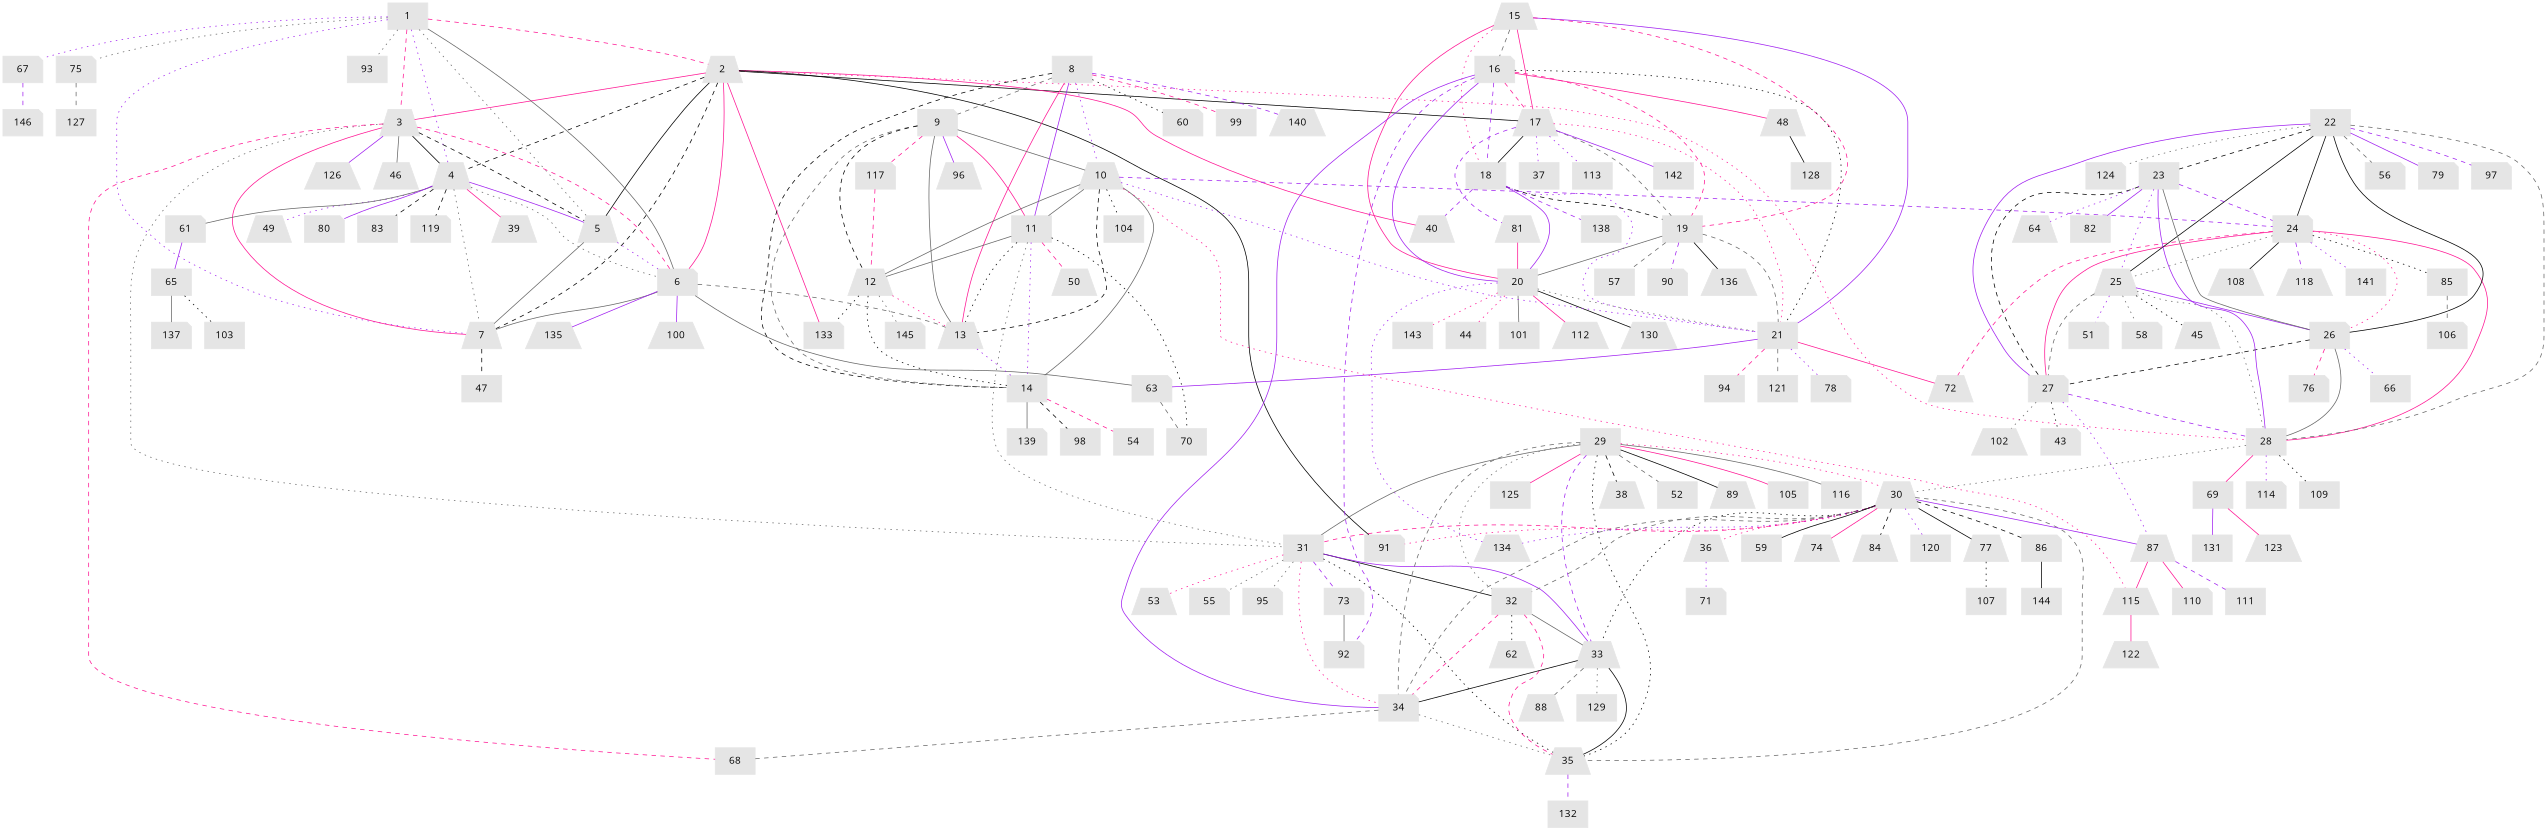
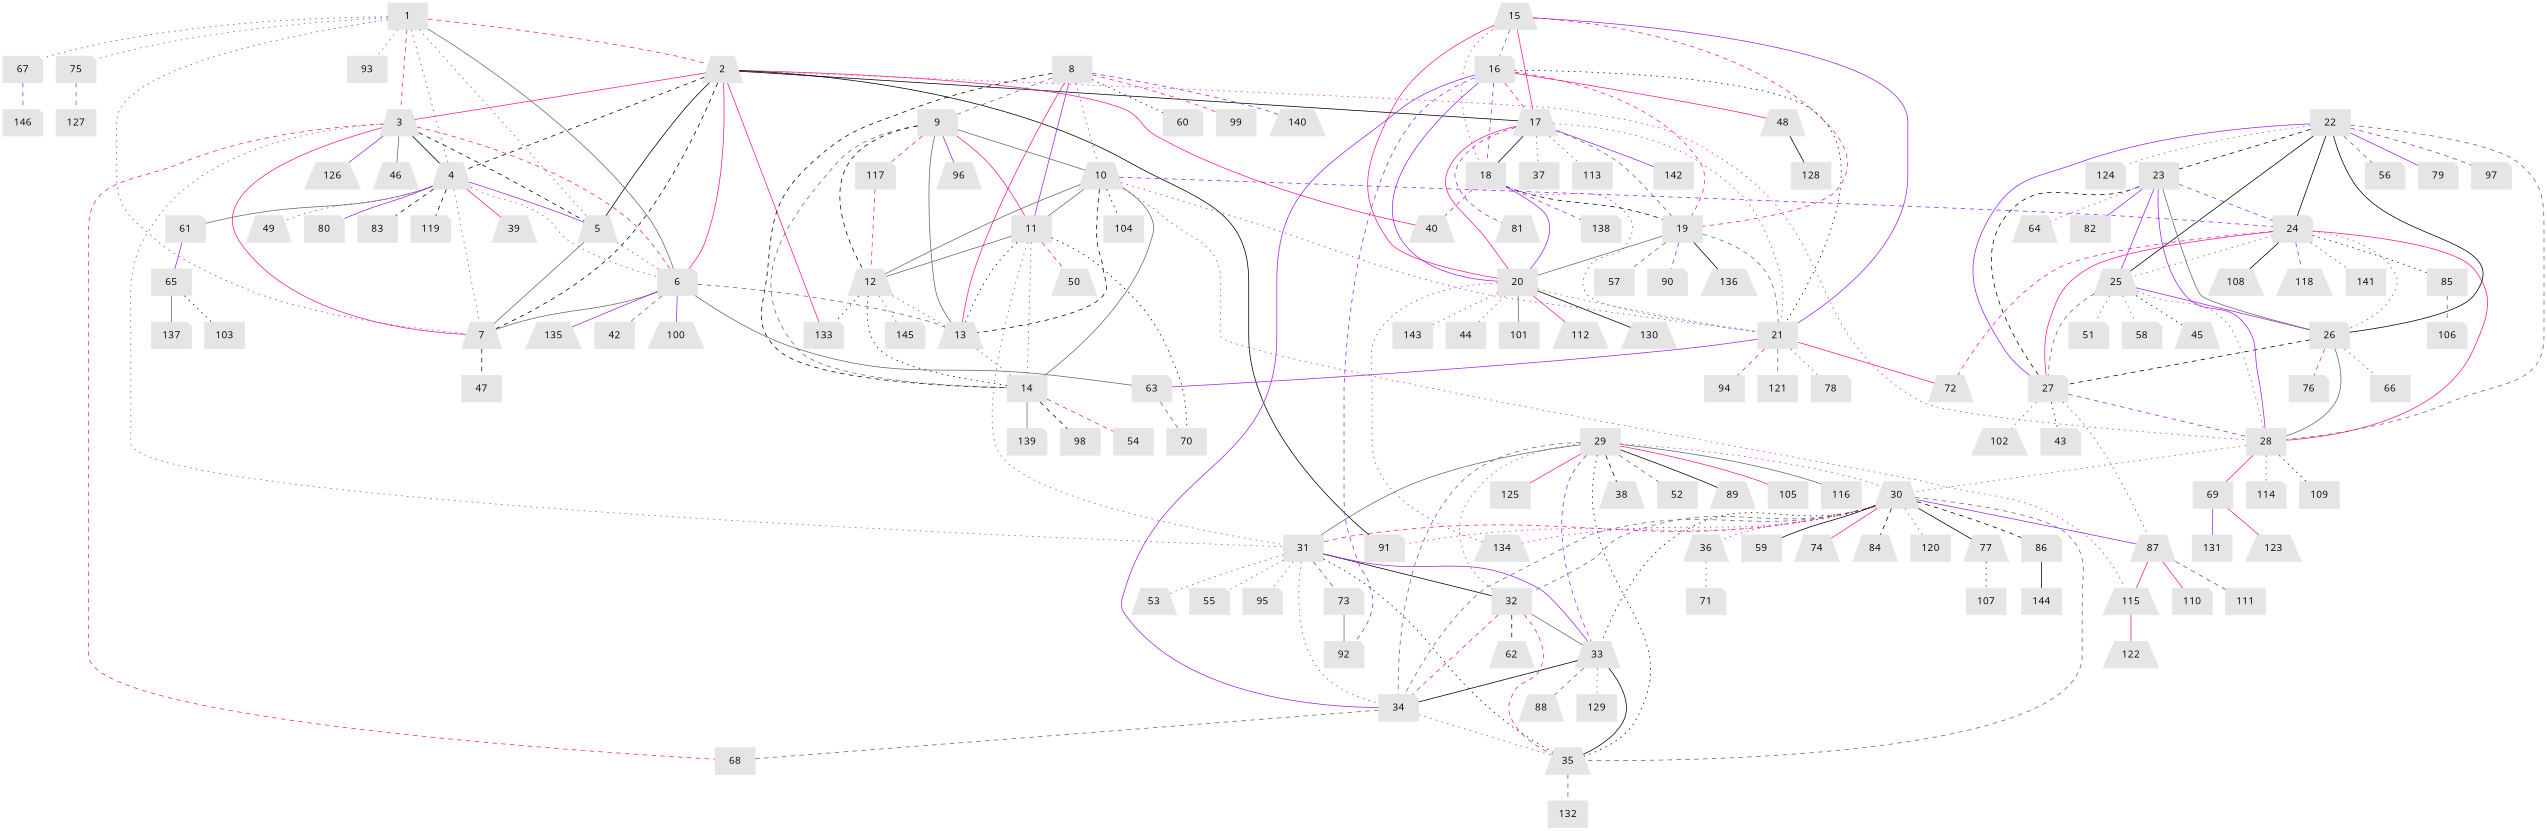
edge "23" -- "25": style dotted -> solid
edge "81" -- "20": now "17" -- "20"
node "42": added
edge "32" -- "62": style dotted -> dashed
